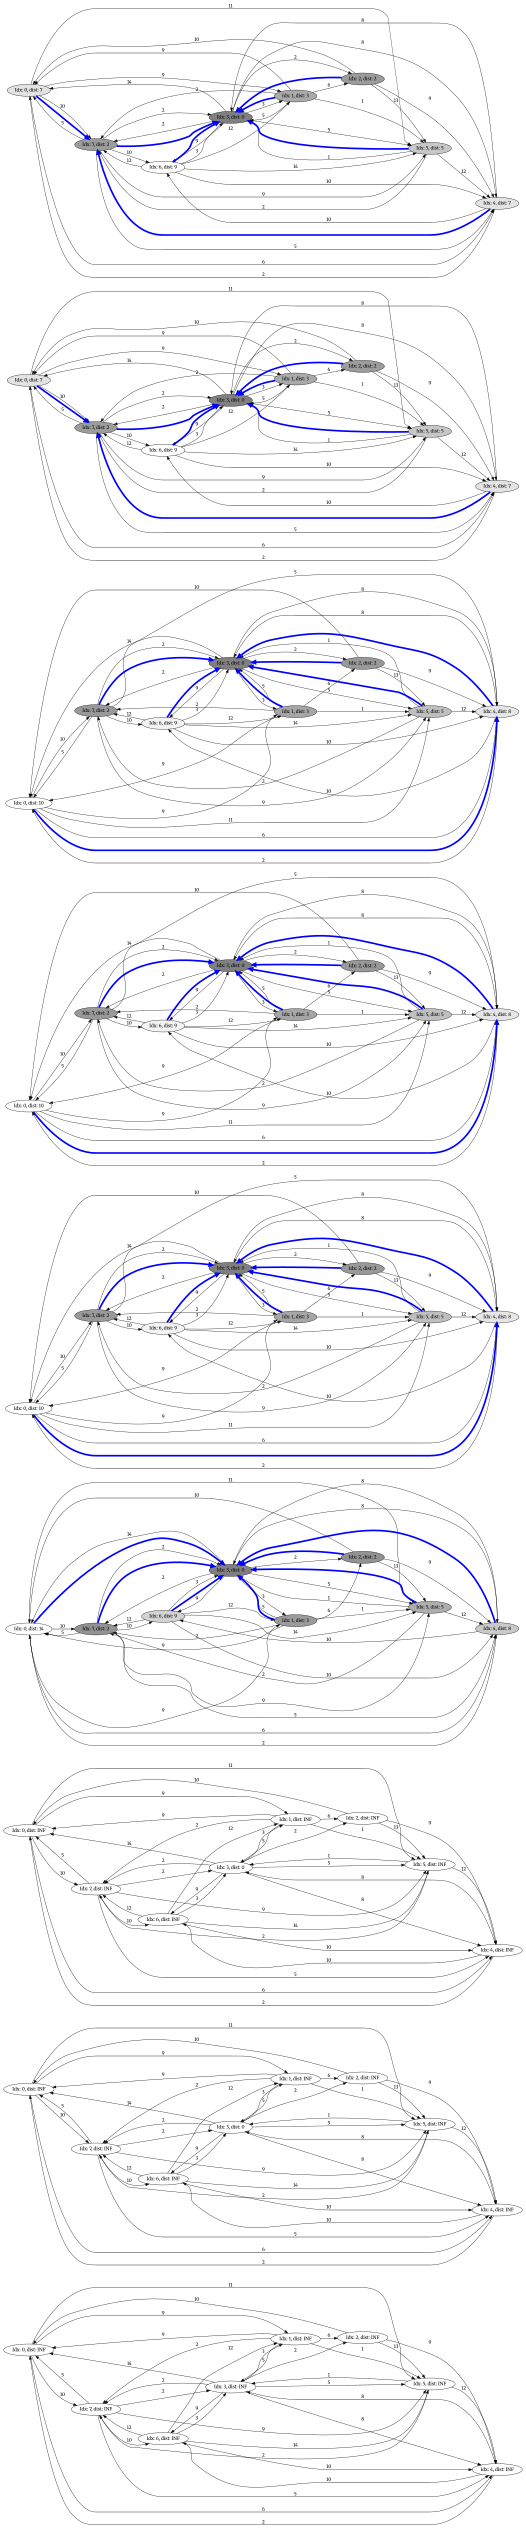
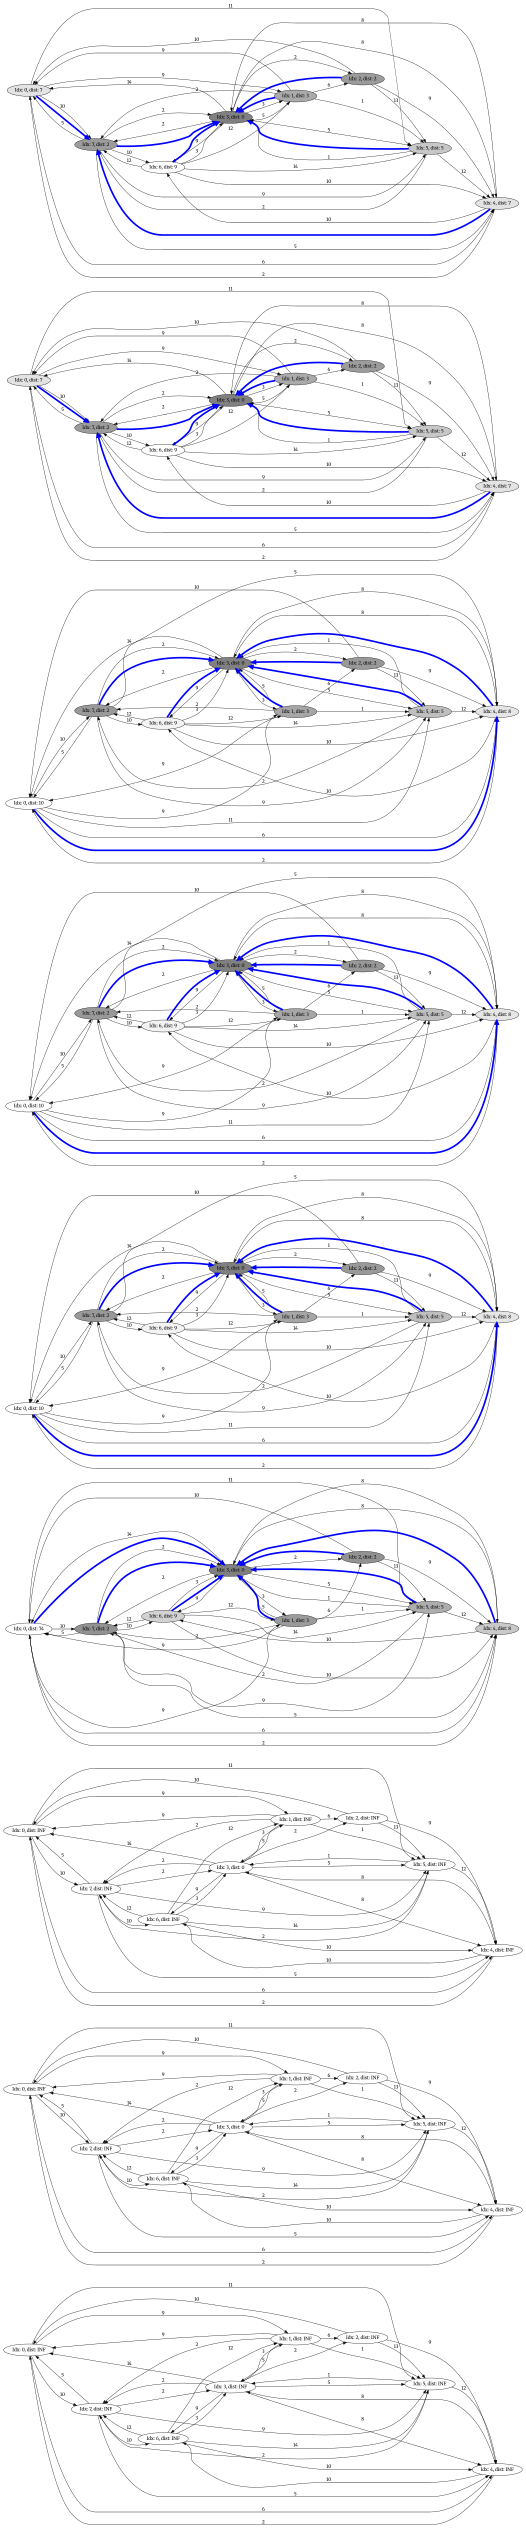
node "Idx: 0, dist: 14": label "Idx: 0, dist: 14" -> "Idx: 0, dist: 74"
